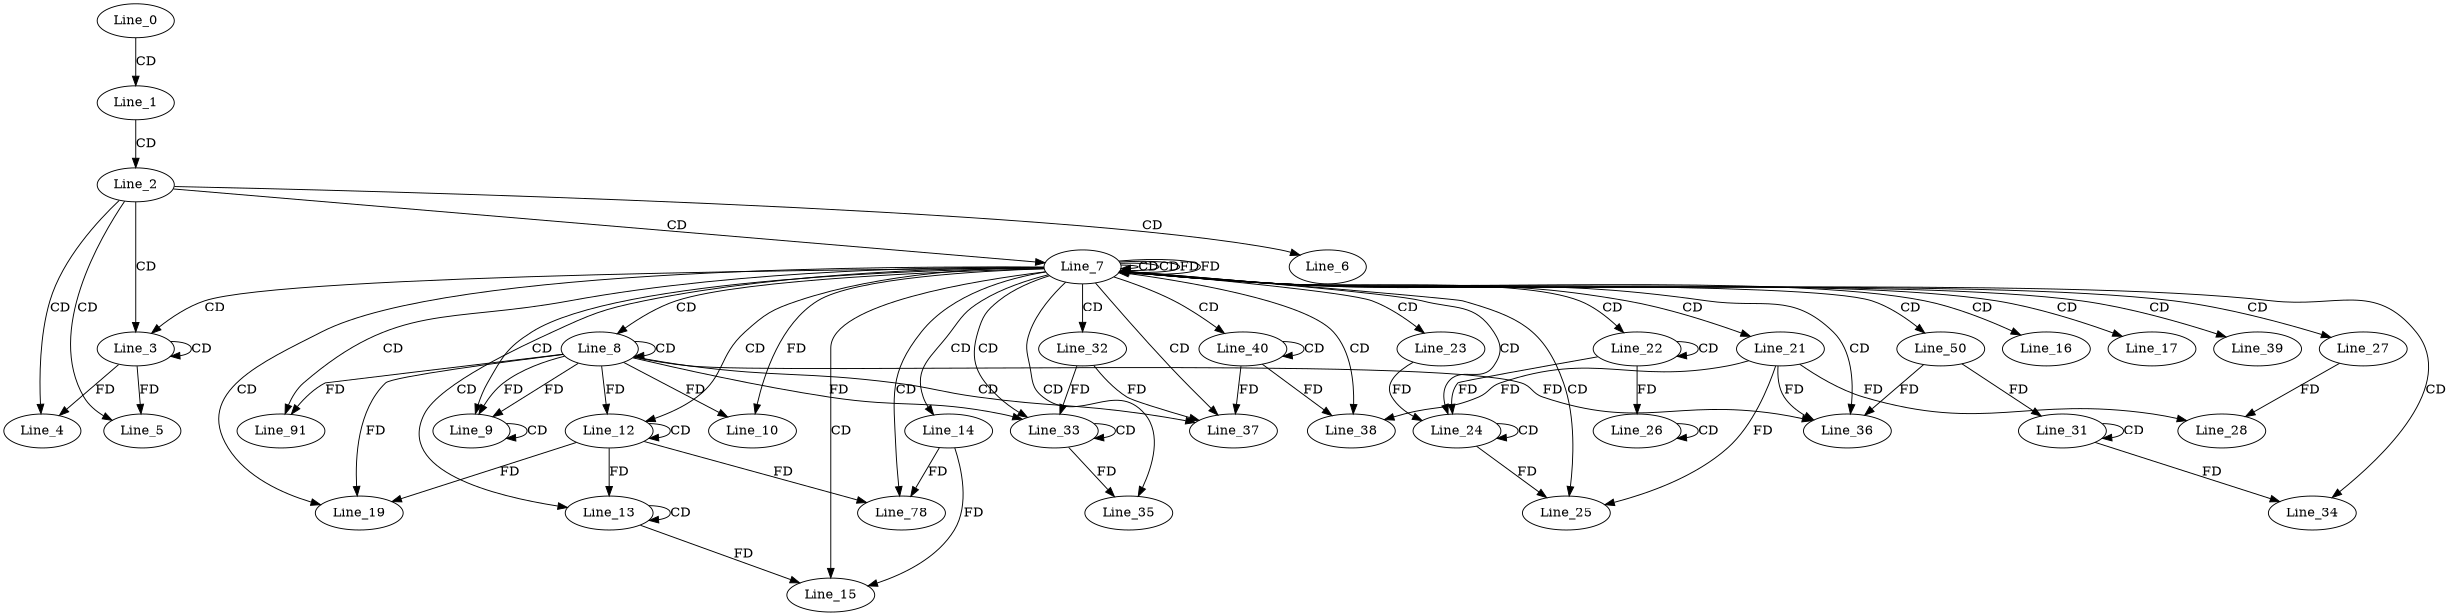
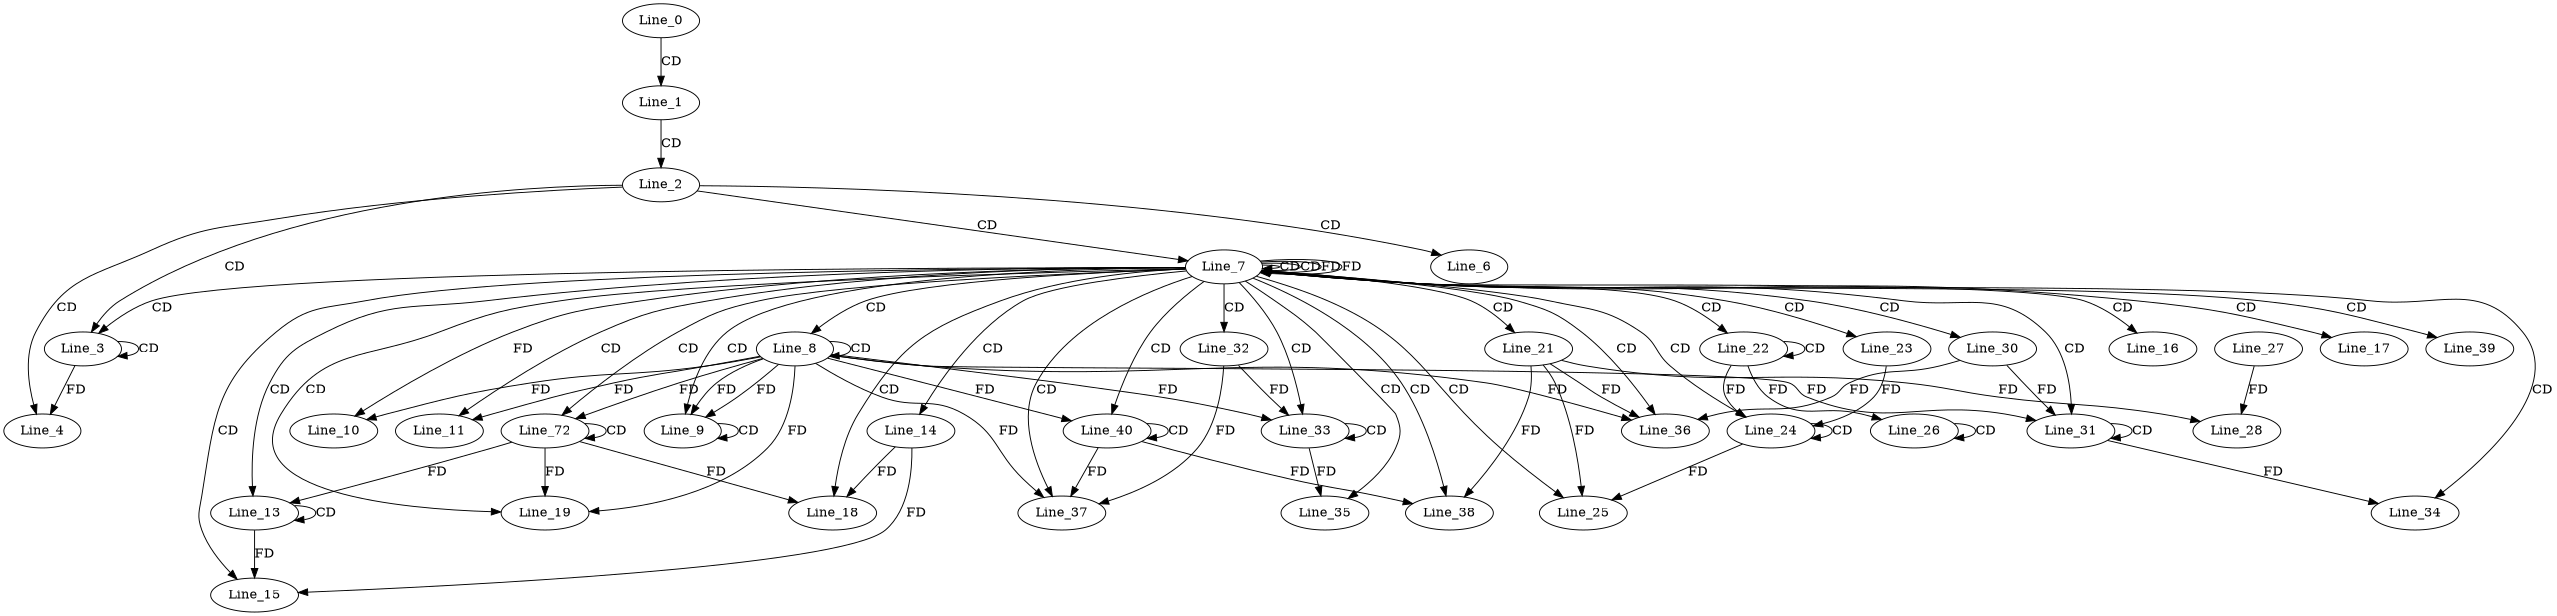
edge "Line_7" -> "Line_27": now "Line_7" -> "Line_31"
node "Line_50": label "Line_50" -> "Line_30"
edge "Line_8" -> "Line_31": added, label "FD"
edge "Line_8" -> "Line_40": added, label "FD"
edge "Line_8" -> "Line_37": label "CD" -> "FD"
node "Line_5": removed
node "Line_91": label "Line_91" -> "Line_11"
node "Line_12": label "Line_12" -> "Line_72"
node "Line_78": label "Line_78" -> "Line_18"
